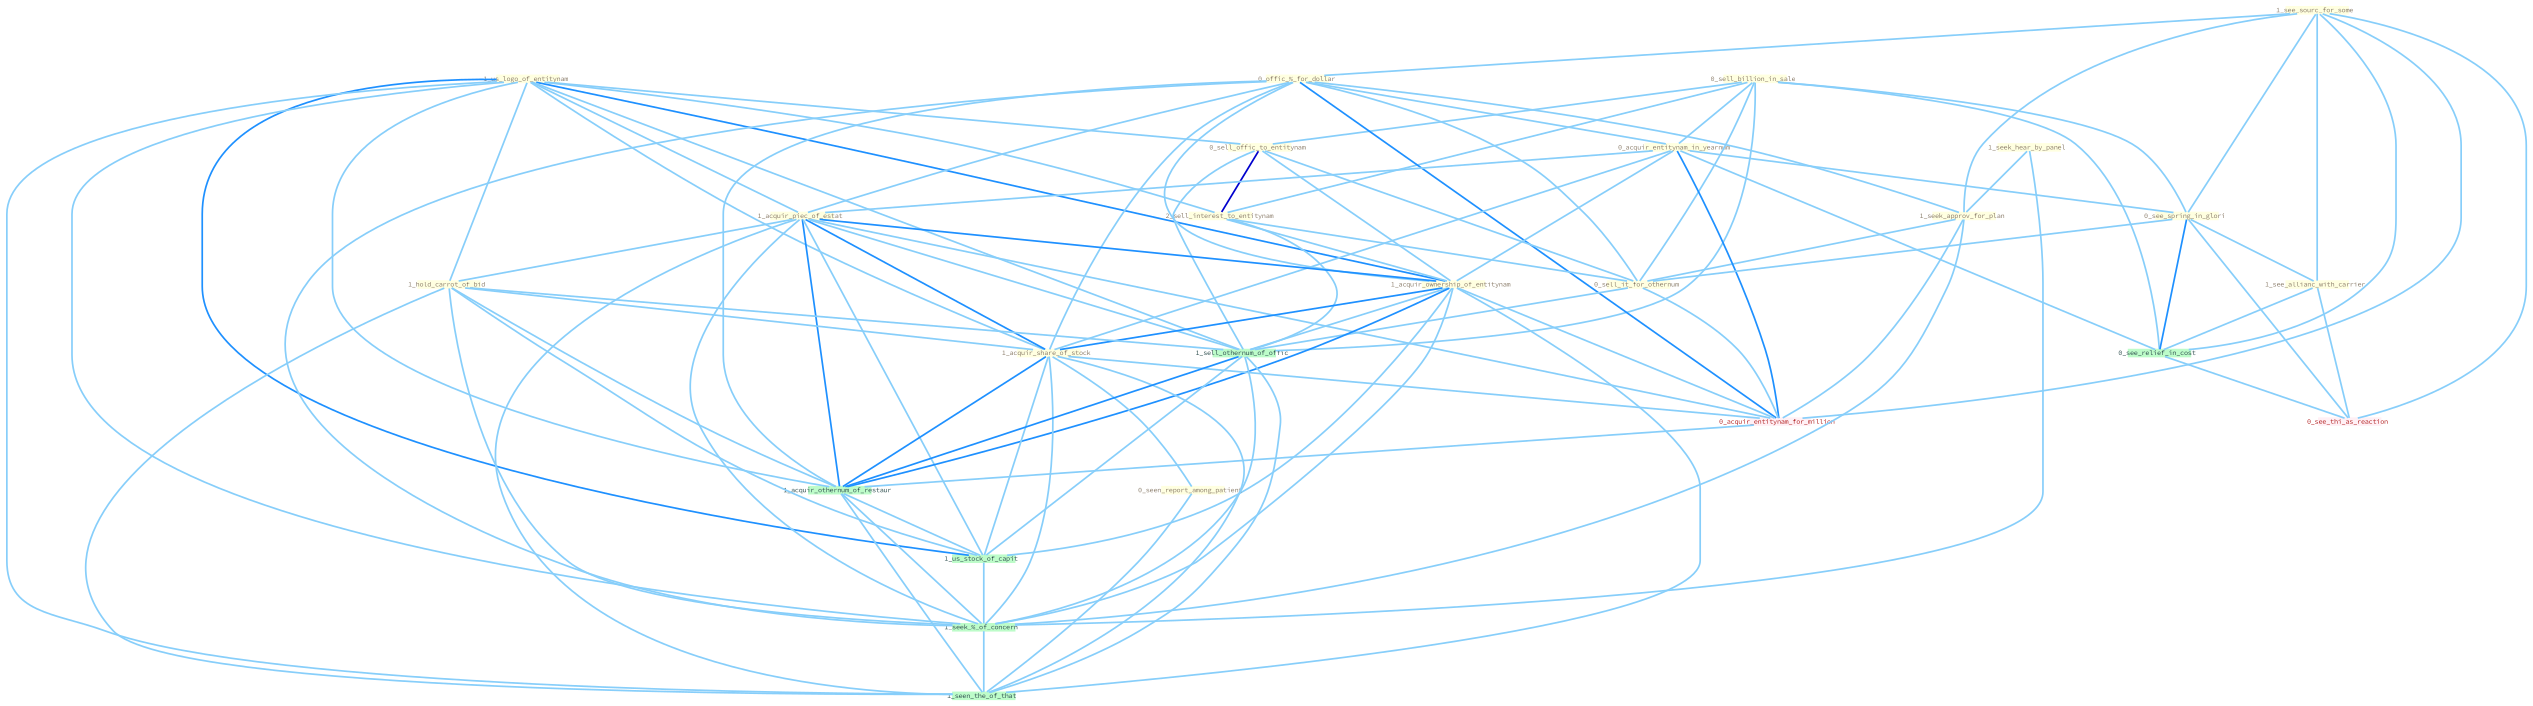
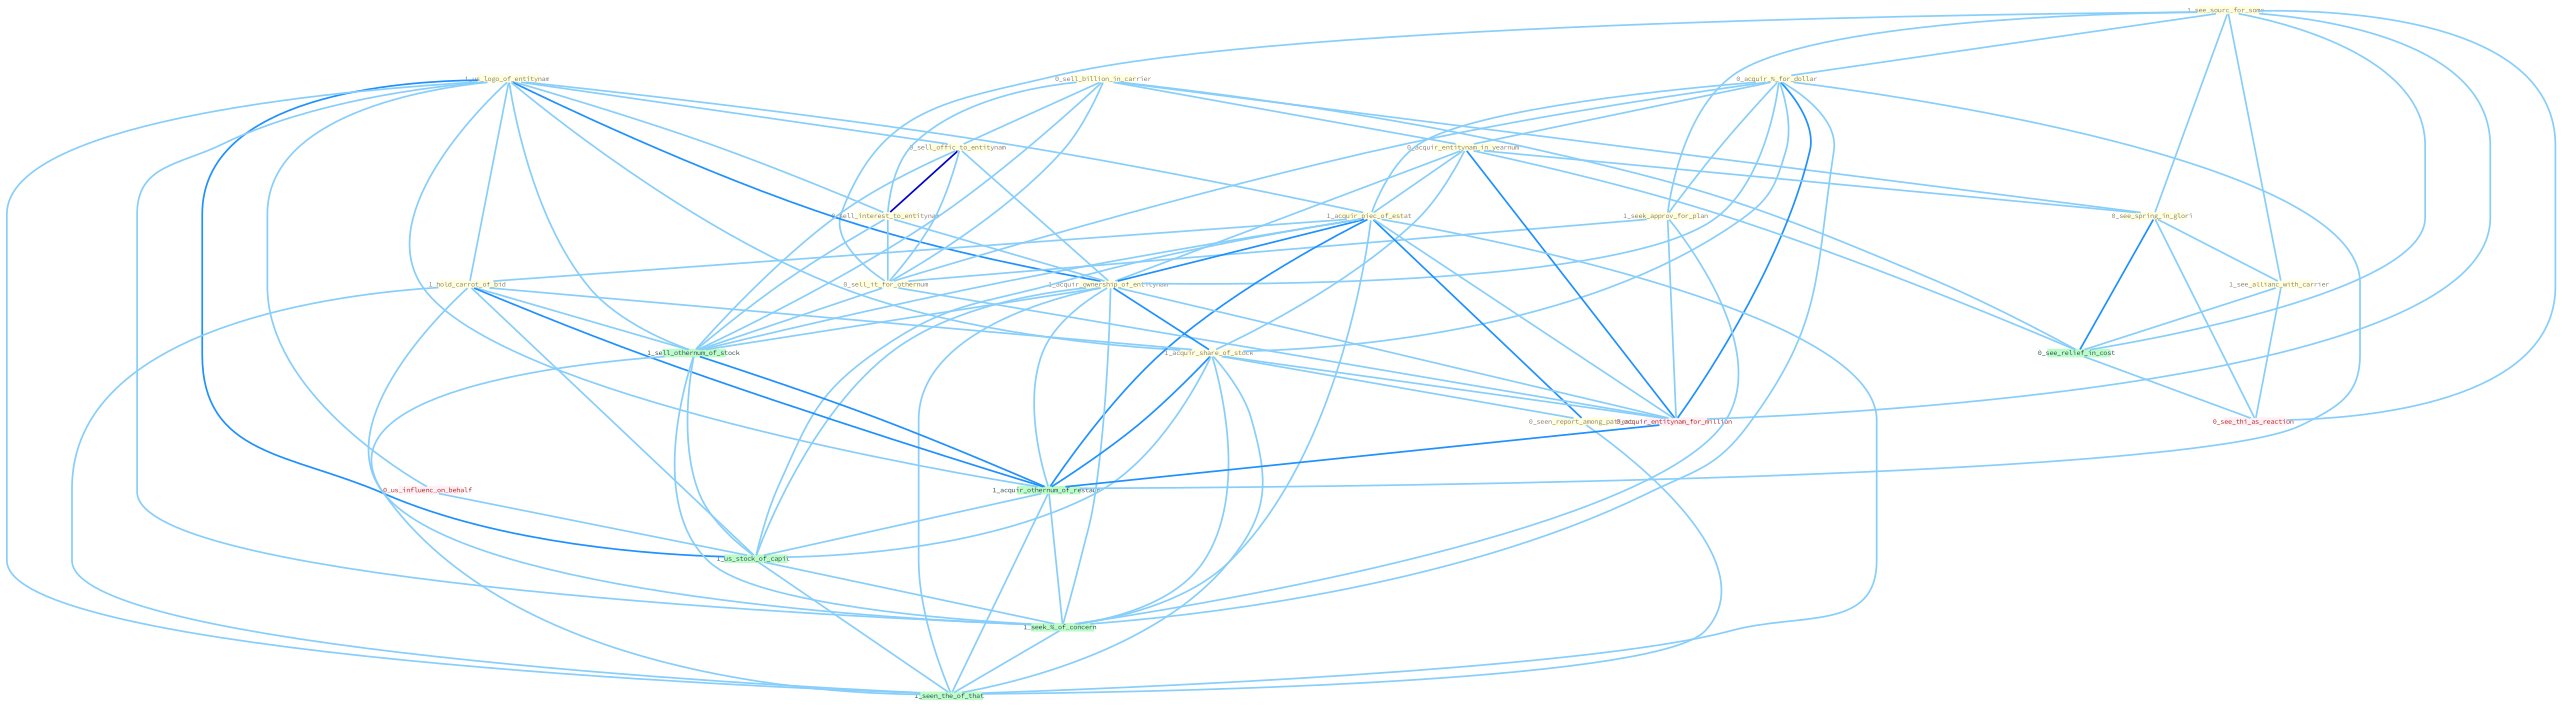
node "0_offic_%_for_dollar": label "0_offic_%_for_dollar" -> "0_acquir_%_for_dollar"
node "0_sell_billion_in_sale": label "0_sell_billion_in_sale" -> "0_sell_billion_in_carrier"
node "1_seek_hear_by_panel": removed
node "2_sell_interest_to_entitynam": label "2_sell_interest_to_entitynam" -> "0_sell_interest_to_entitynam"
edge "0_see_spring_in_glori" -- "0_sell_it_for_othernum": now "1_see_sourc_for_some" -- "0_sell_it_for_othernum"
edge "1_acquir_piec_of_estat" -- "1_acquir_share_of_stock": now "1_acquir_piec_of_estat" -- "0_seen_report_among_patient"
node "1_sell_othernum_of_offic": label "1_sell_othernum_of_offic" -> "1_sell_othernum_of_stock"
edge "1_hold_carrot_of_bid" -- "1_acquir_othernum_of_restaur": color #87cefa -> #1e90ff
edge "1_acquir_ownership_of_entitynam" -- "1_acquir_othernum_of_restaur": color #1e90ff -> #87cefa
edge "0_acquir_entitynam_for_million" -- "1_acquir_othernum_of_restaur": color #87cefa -> #1e90ff
node "0_us_influenc_on_behalf": added
edge "1_us_stock_of_capit" -- "1_seen_the_of_that": added
